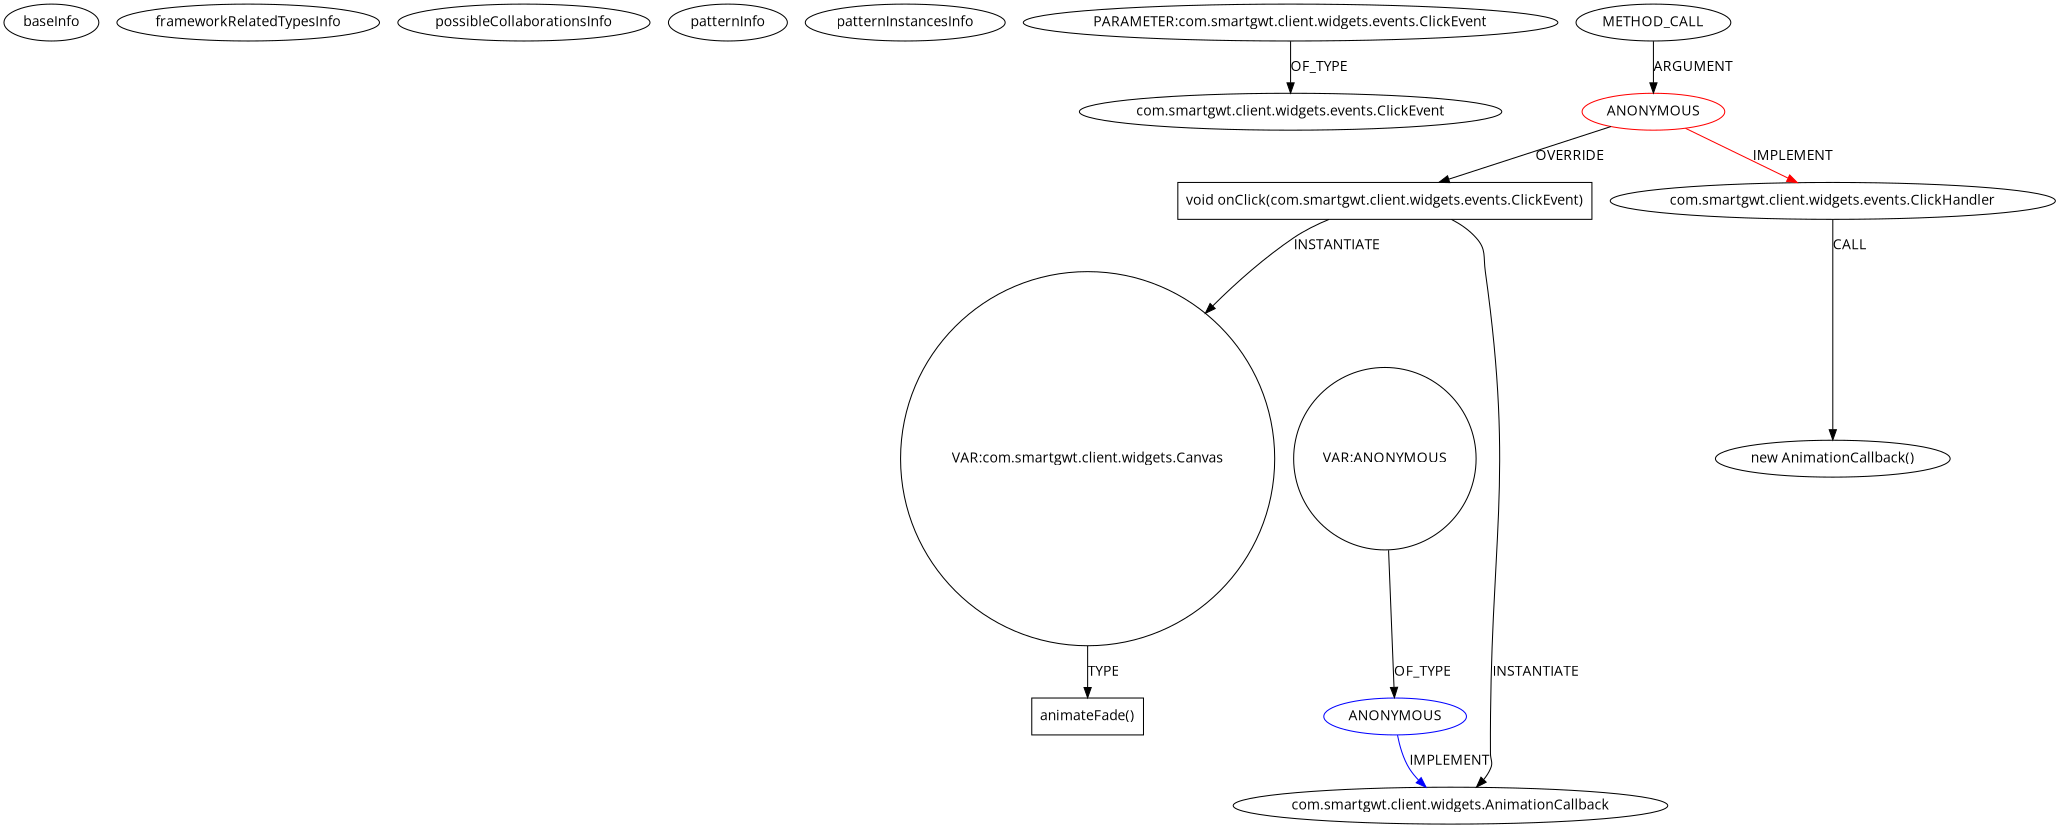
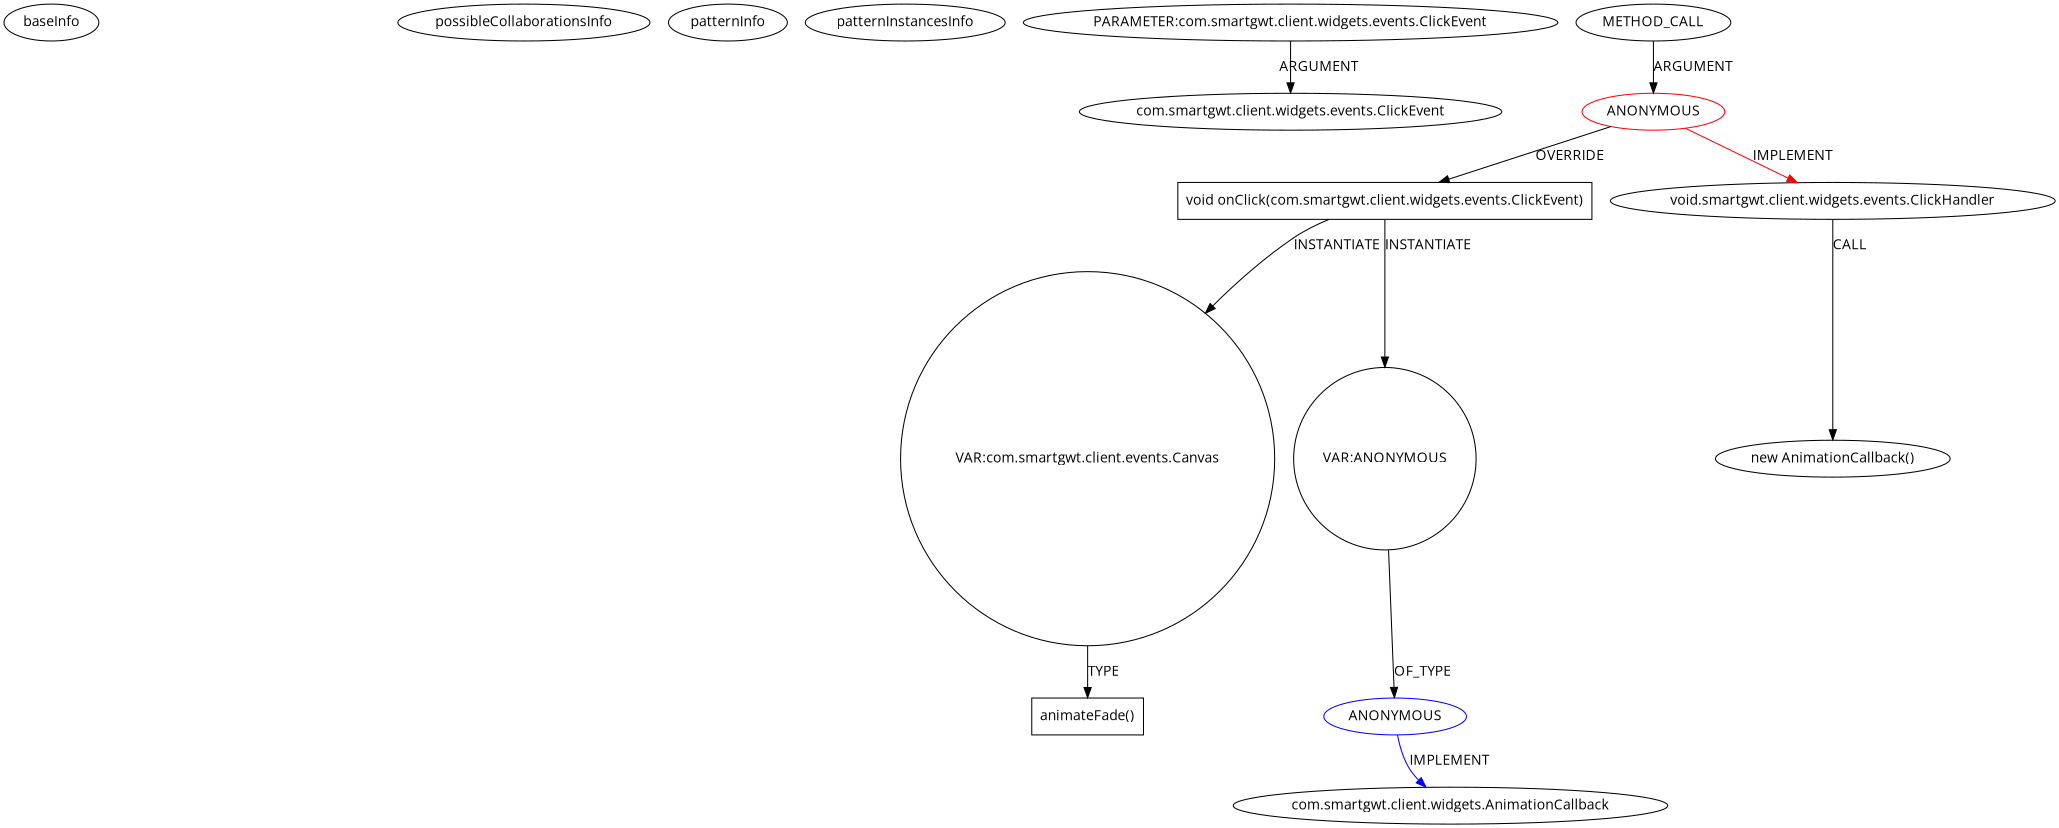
node "frameworkRelatedTypesInfo": removed
edge "PARAMETER:com.smartgwt.client.widgets.events.ClickEvent" -> "com.smartgwt.client.widgets.events.ClickEvent": label "OF_TYPE" -> "ARGUMENT"
node "com.smartgwt.client.widgets.events.ClickHandler": label "com.smartgwt.client.widgets.events.ClickHandler" -> "void.smartgwt.client.widgets.events.ClickHandler"
node "VAR:com.smartgwt.client.widgets.Canvas": label "VAR:com.smartgwt.client.widgets.Canvas" -> "VAR:com.smartgwt.client.events.Canvas"
edge "void onClick(com.smartgwt.client.widgets.events.ClickEvent)" -> "com.smartgwt.client.widgets.AnimationCallback": now "void onClick(com.smartgwt.client.widgets.events.ClickEvent)" -> "VAR:ANONYMOUS"
